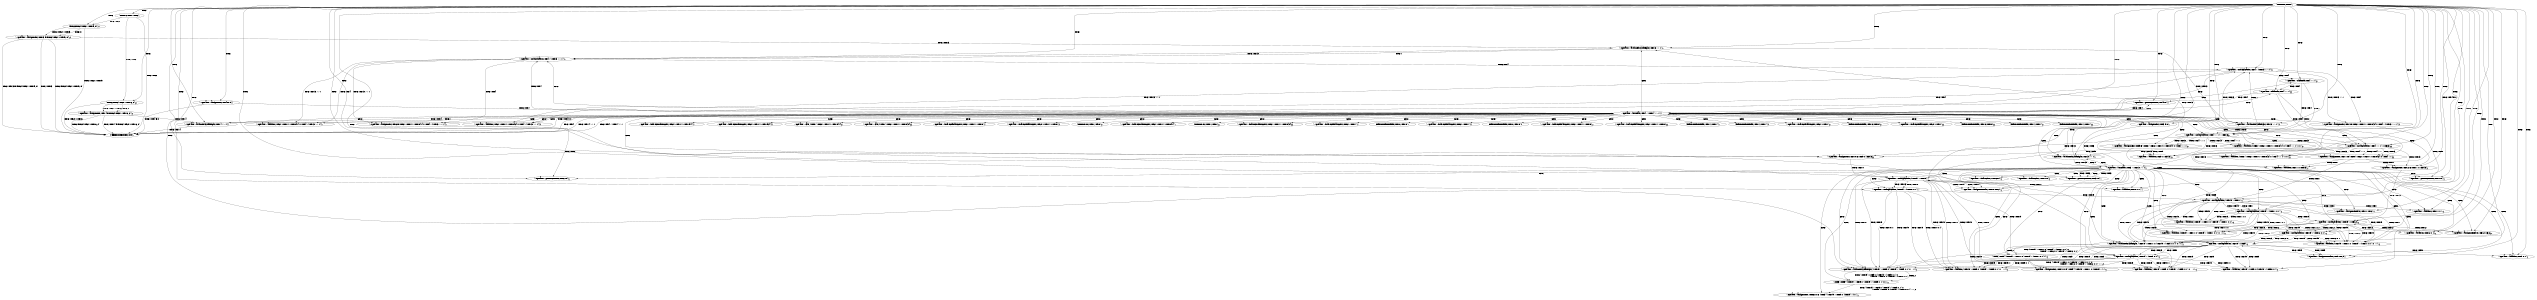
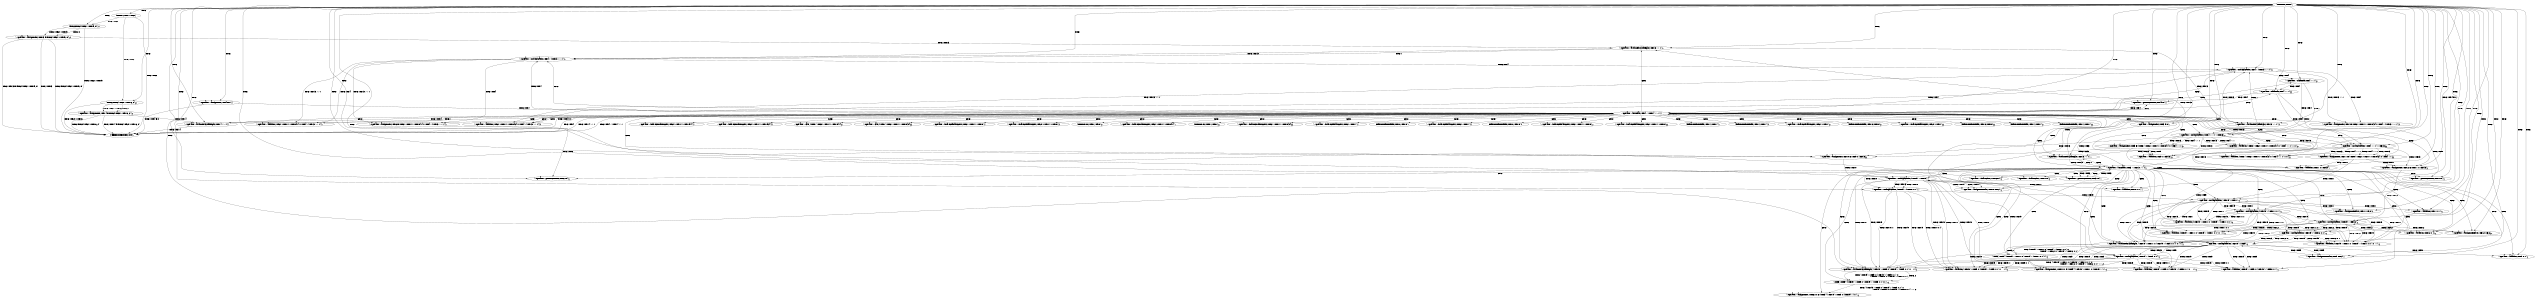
edge "(METHOD,FUN1)" -> "(<operator>.multiplication,(VAR19) * VAR9)": label "VAR: " -> "DDG: "
edge "(<operator>.lessThan,VAR3 < VAR13 >> 1)" -> "(<operator>.multiplication,(VAR19) * (VAR10 + 1))": label "CDG: " -> "DDG: VAR10"
